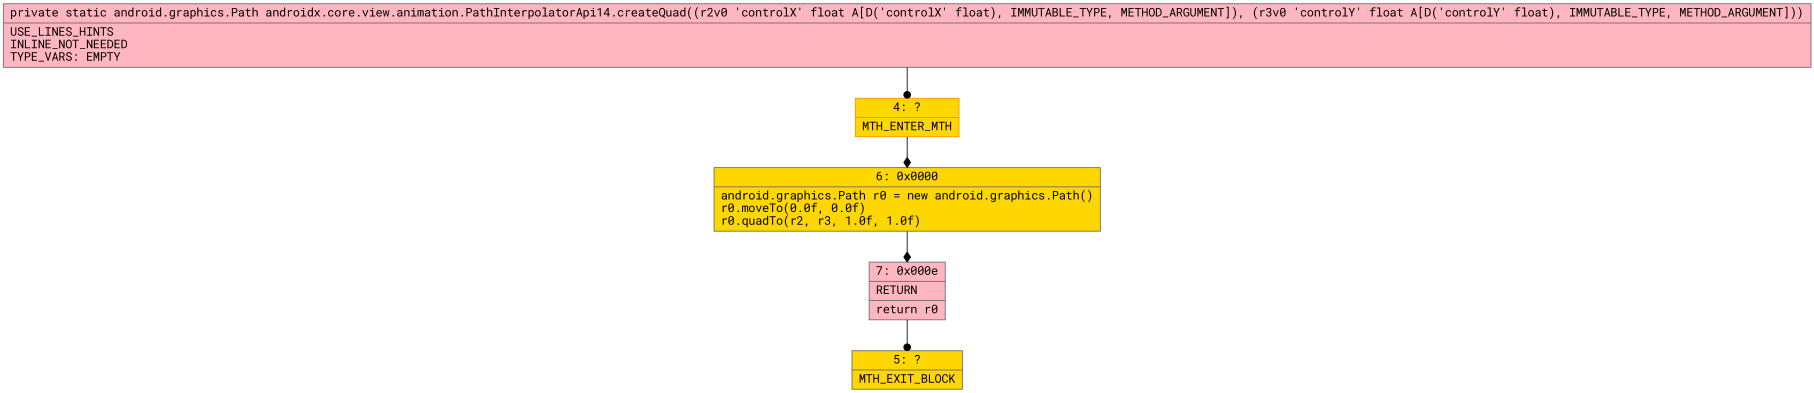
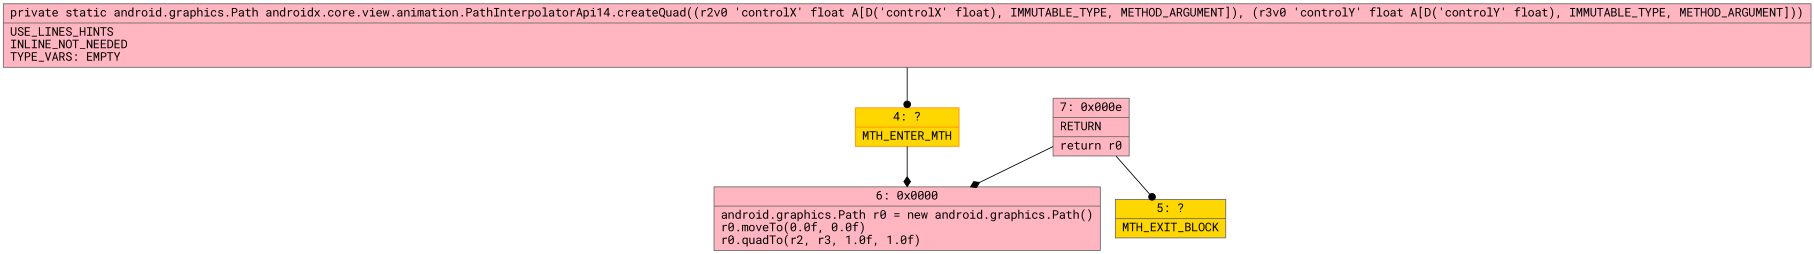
node "6: 0x0000": fillcolor gold -> lightpink
edge "6: 0x0000" -> "7: 0x000e": reversed
